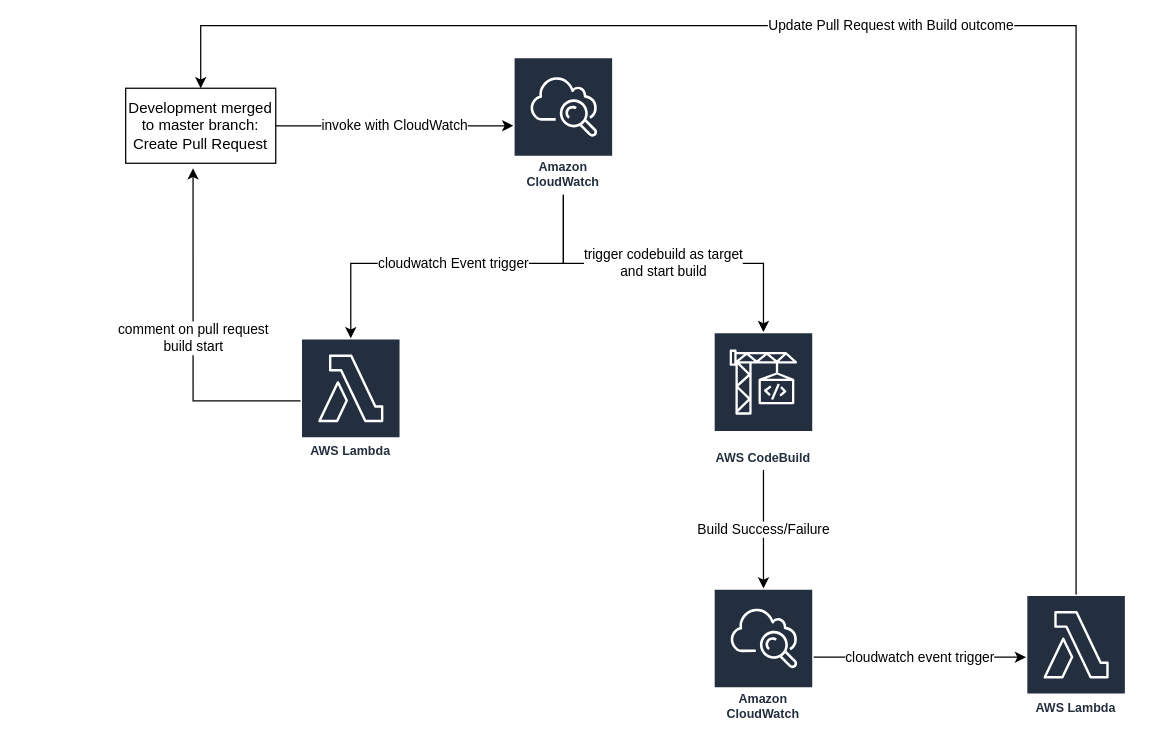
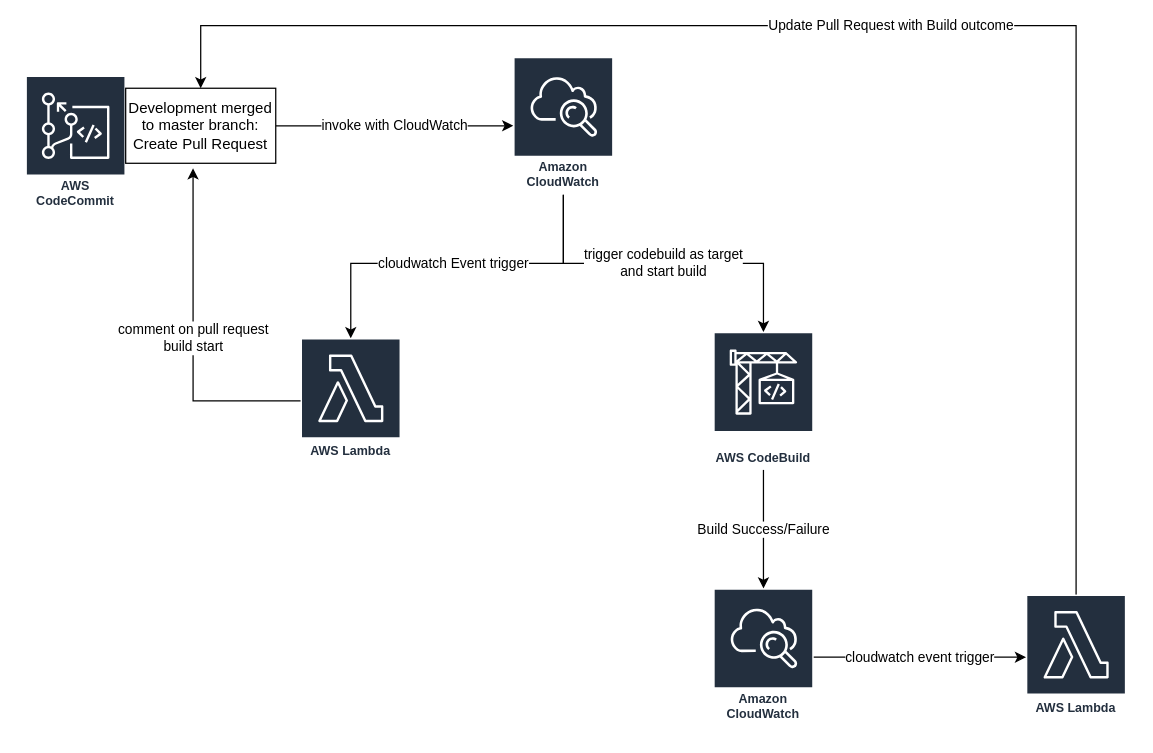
node "AWS CodeCommit": added
